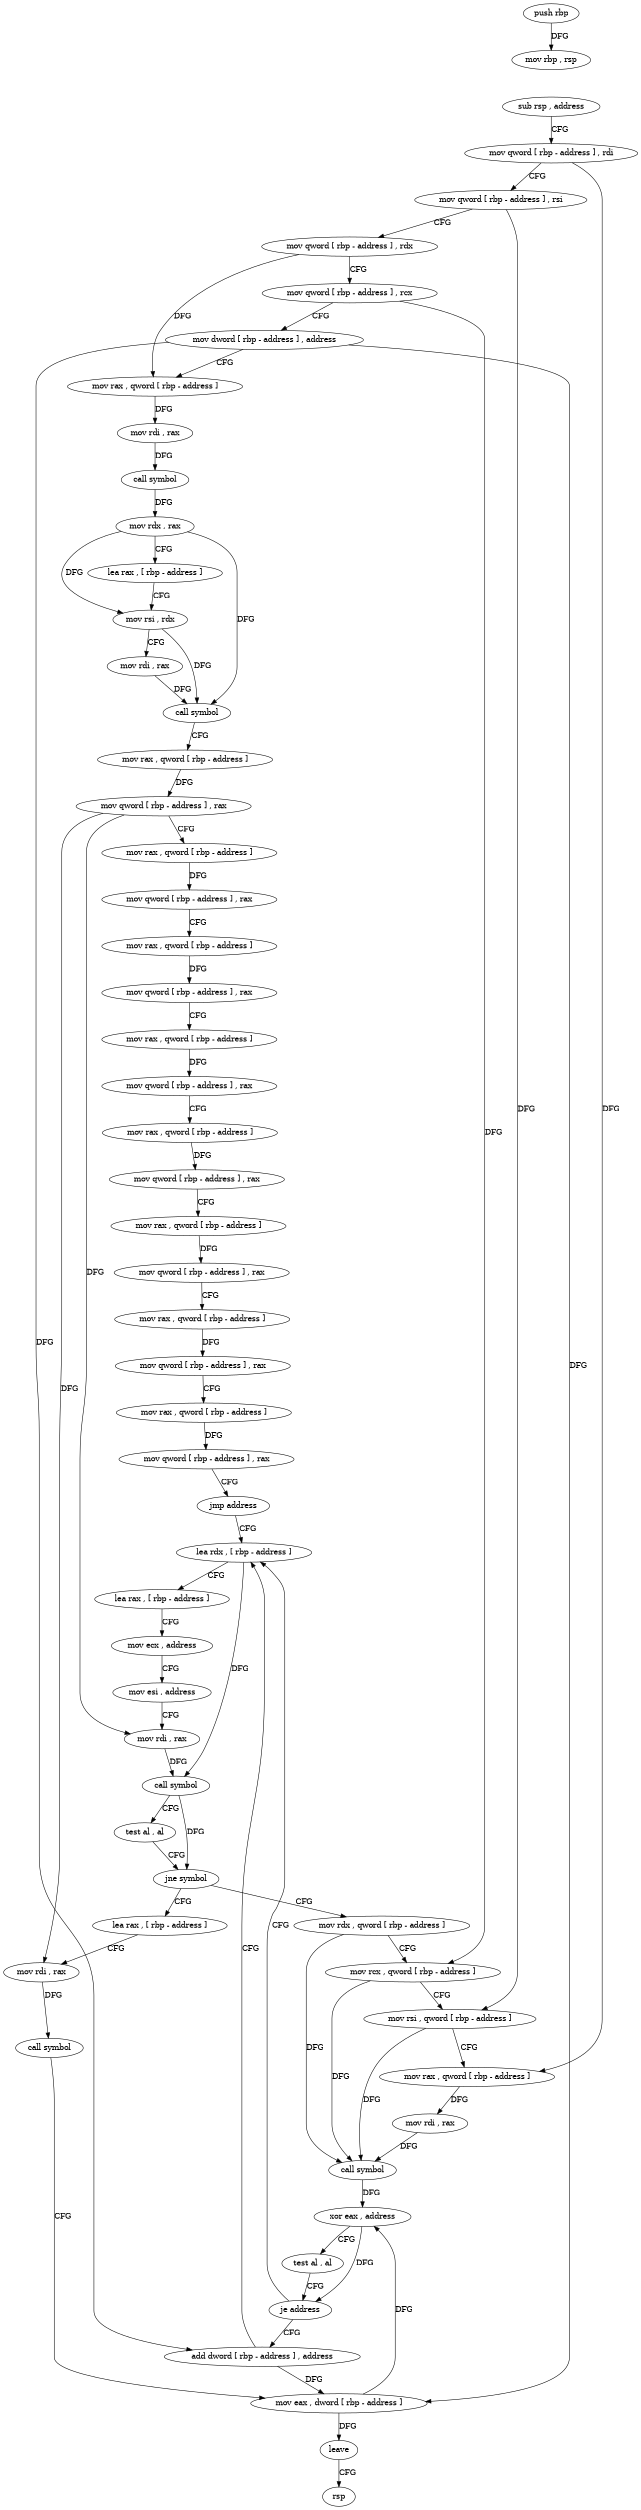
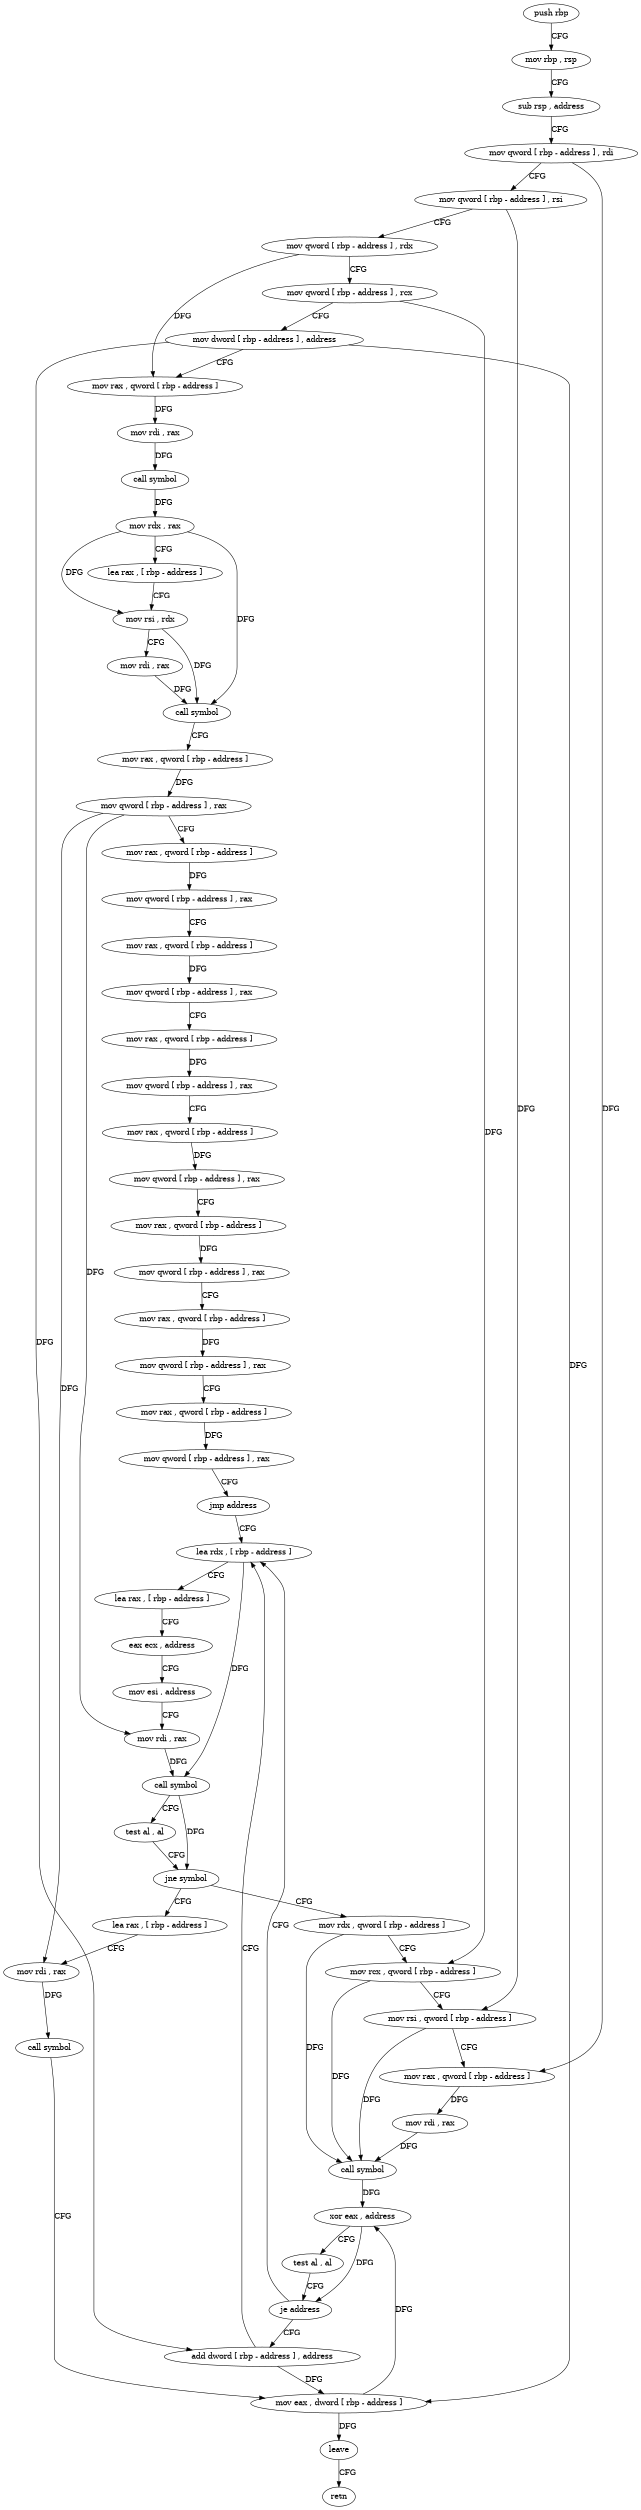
edge "push rbp" -> "mov rbp , rsp": label "DFG" -> "CFG"
edge "mov rbp , rsp" -> "sub rsp , address": added, label "CFG"
node "mov ecx , address": label "mov ecx , address" -> "eax ecx , address"
node "rsp": label "rsp" -> "retn"
